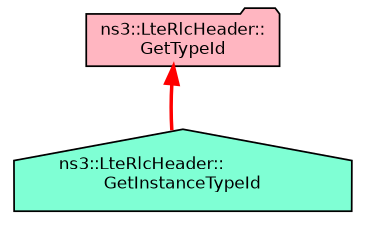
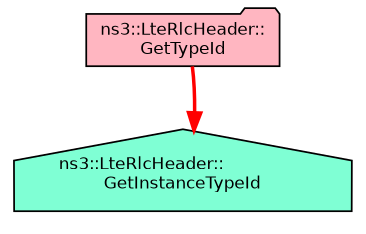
edge "ns3::LteRlcHeader:: GetInstanceTypeId" -> "ns3::LteRlcHeader:: GetTypeId": reversed
